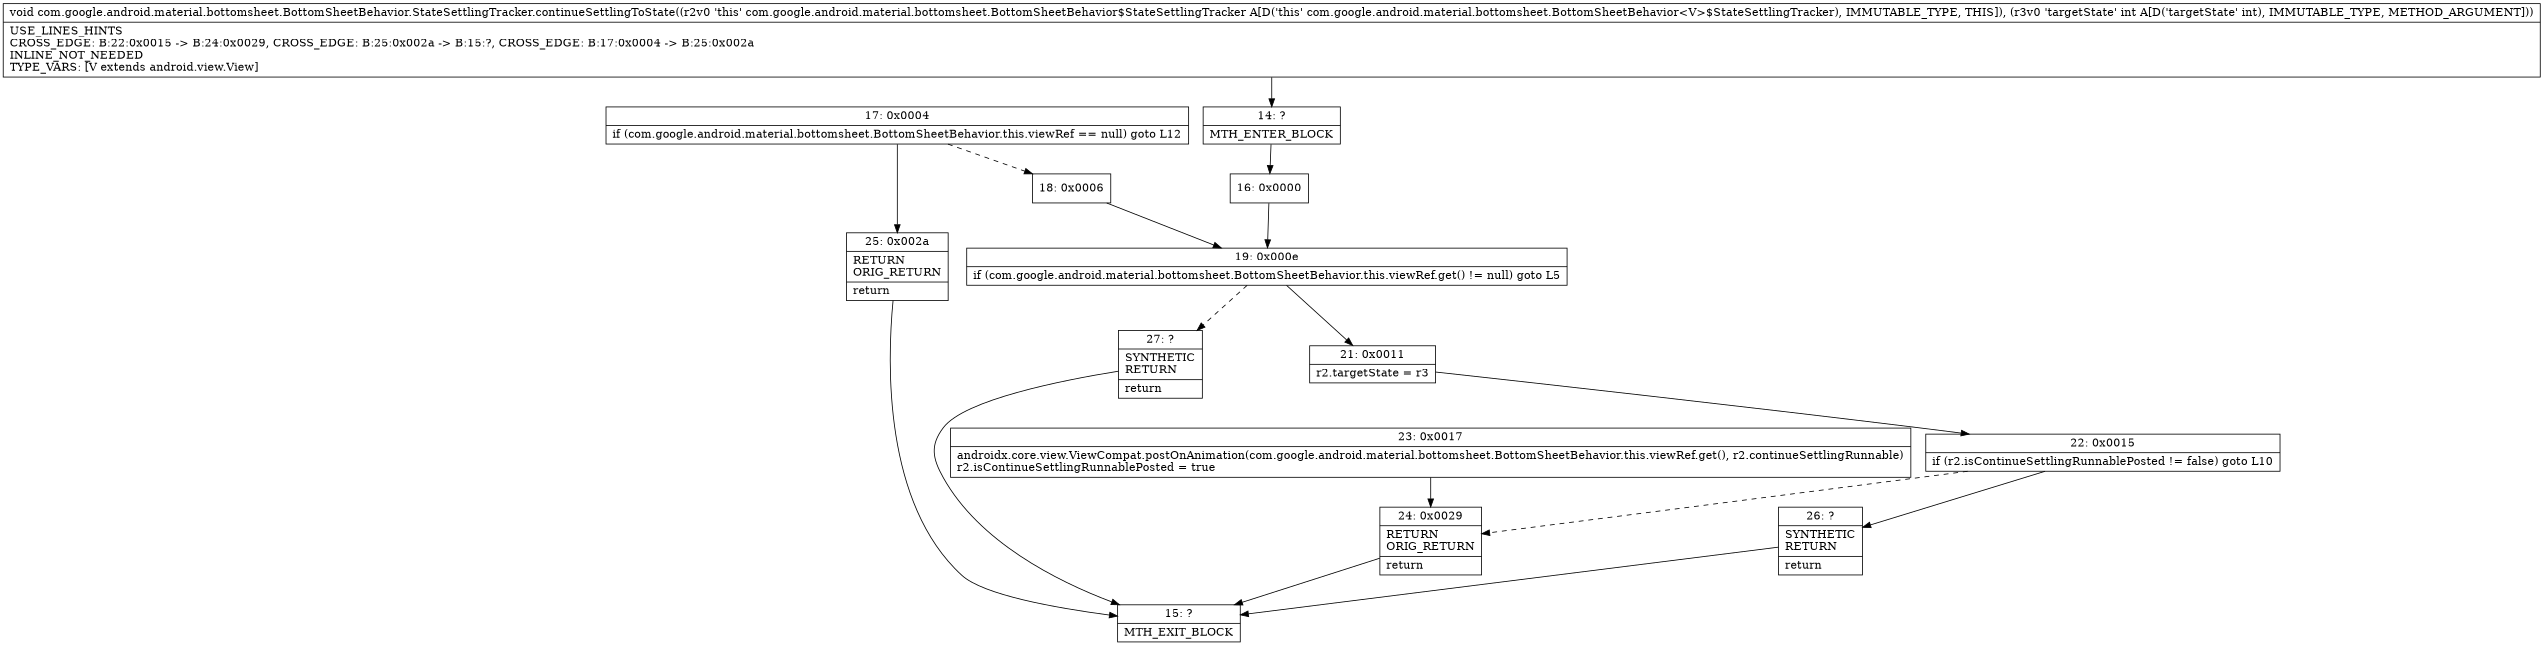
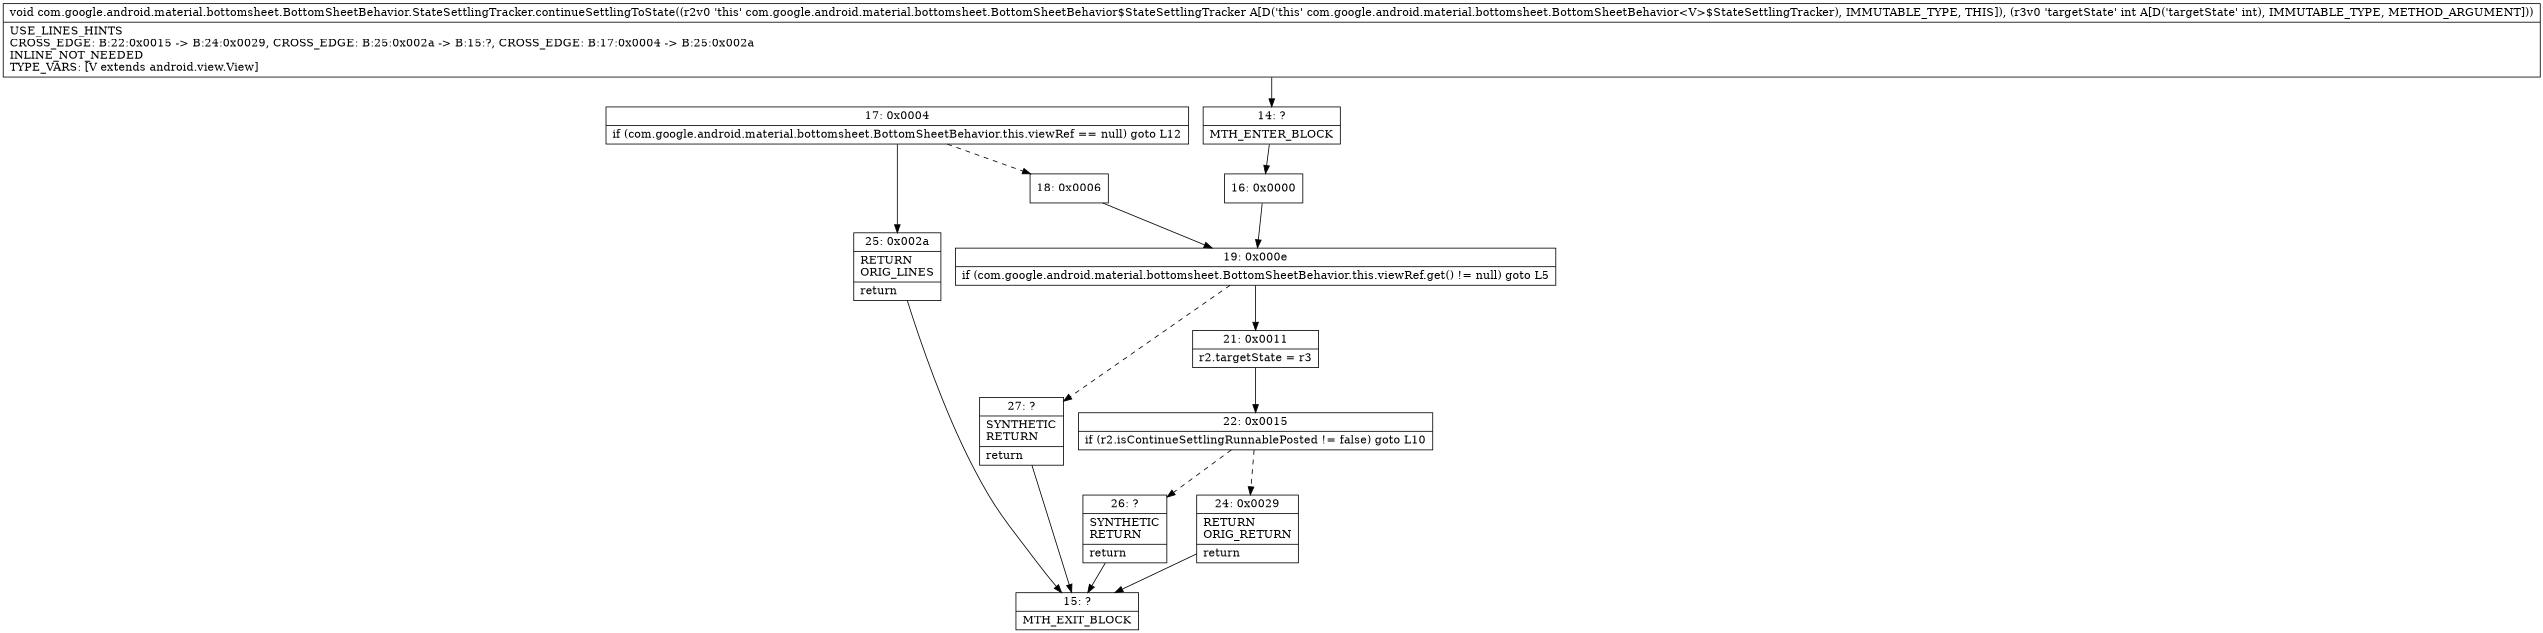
node "25: 0x002a": text "ORIG_RETURN" -> "ORIG_LINES"
node "23: 0x0017": removed
edge "22: 0x0015" -> "26: ?": style solid -> dashed
